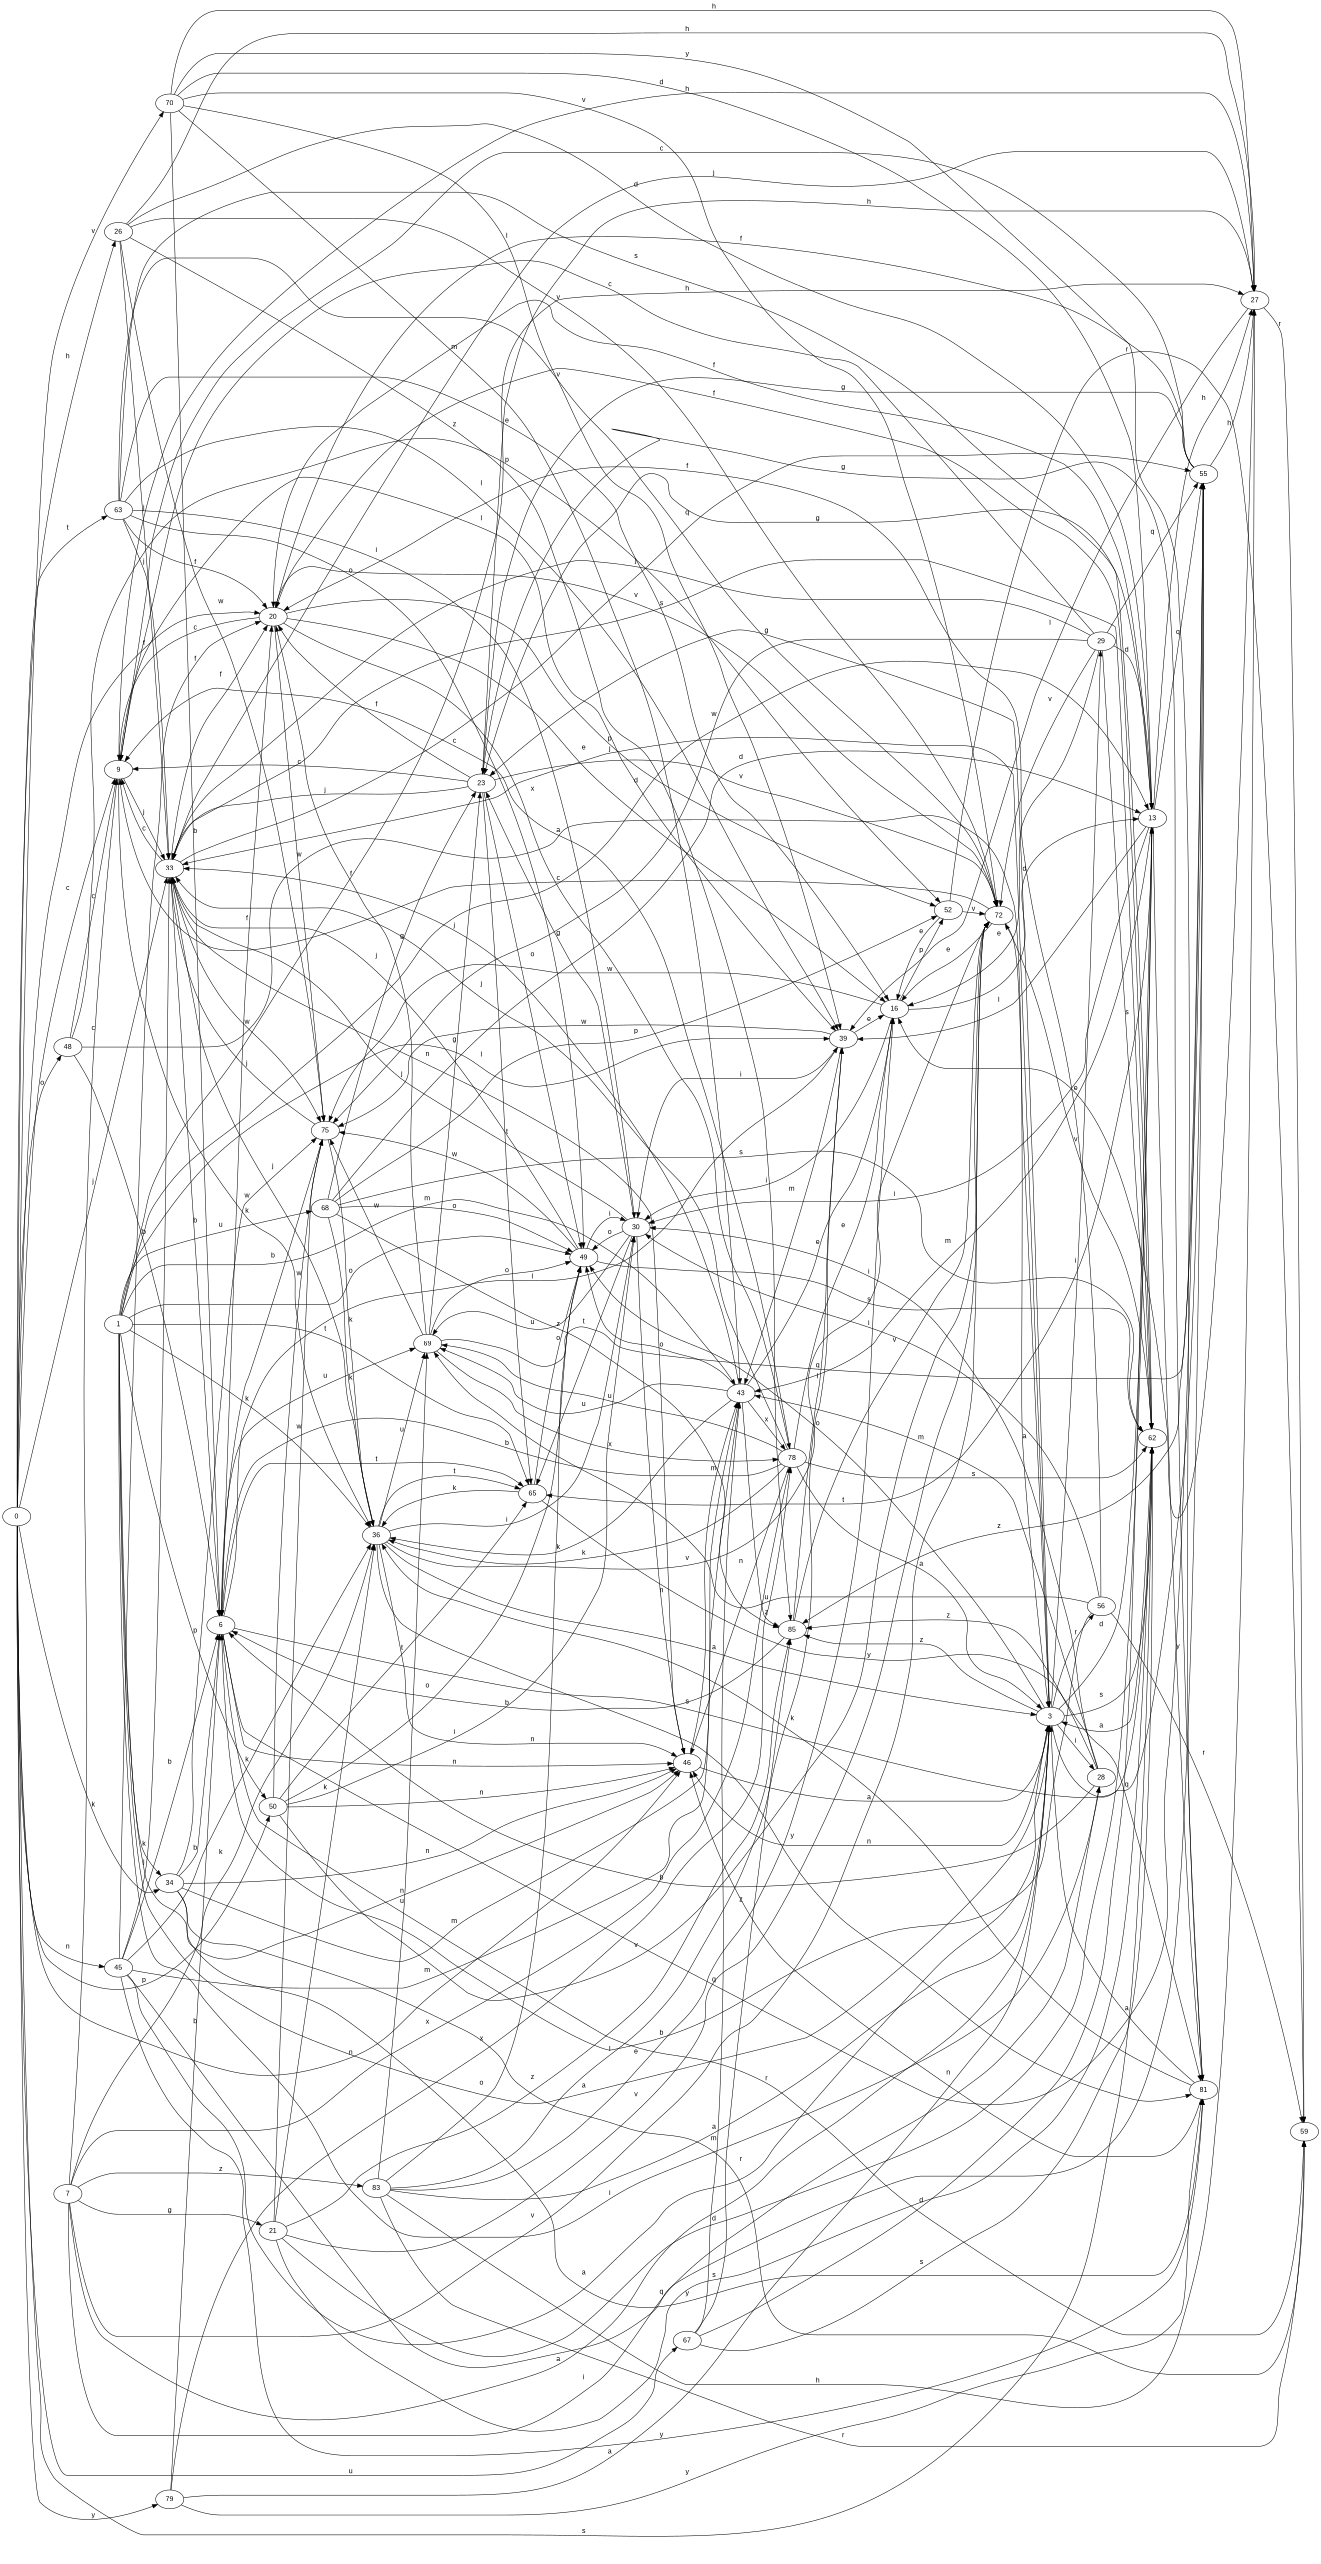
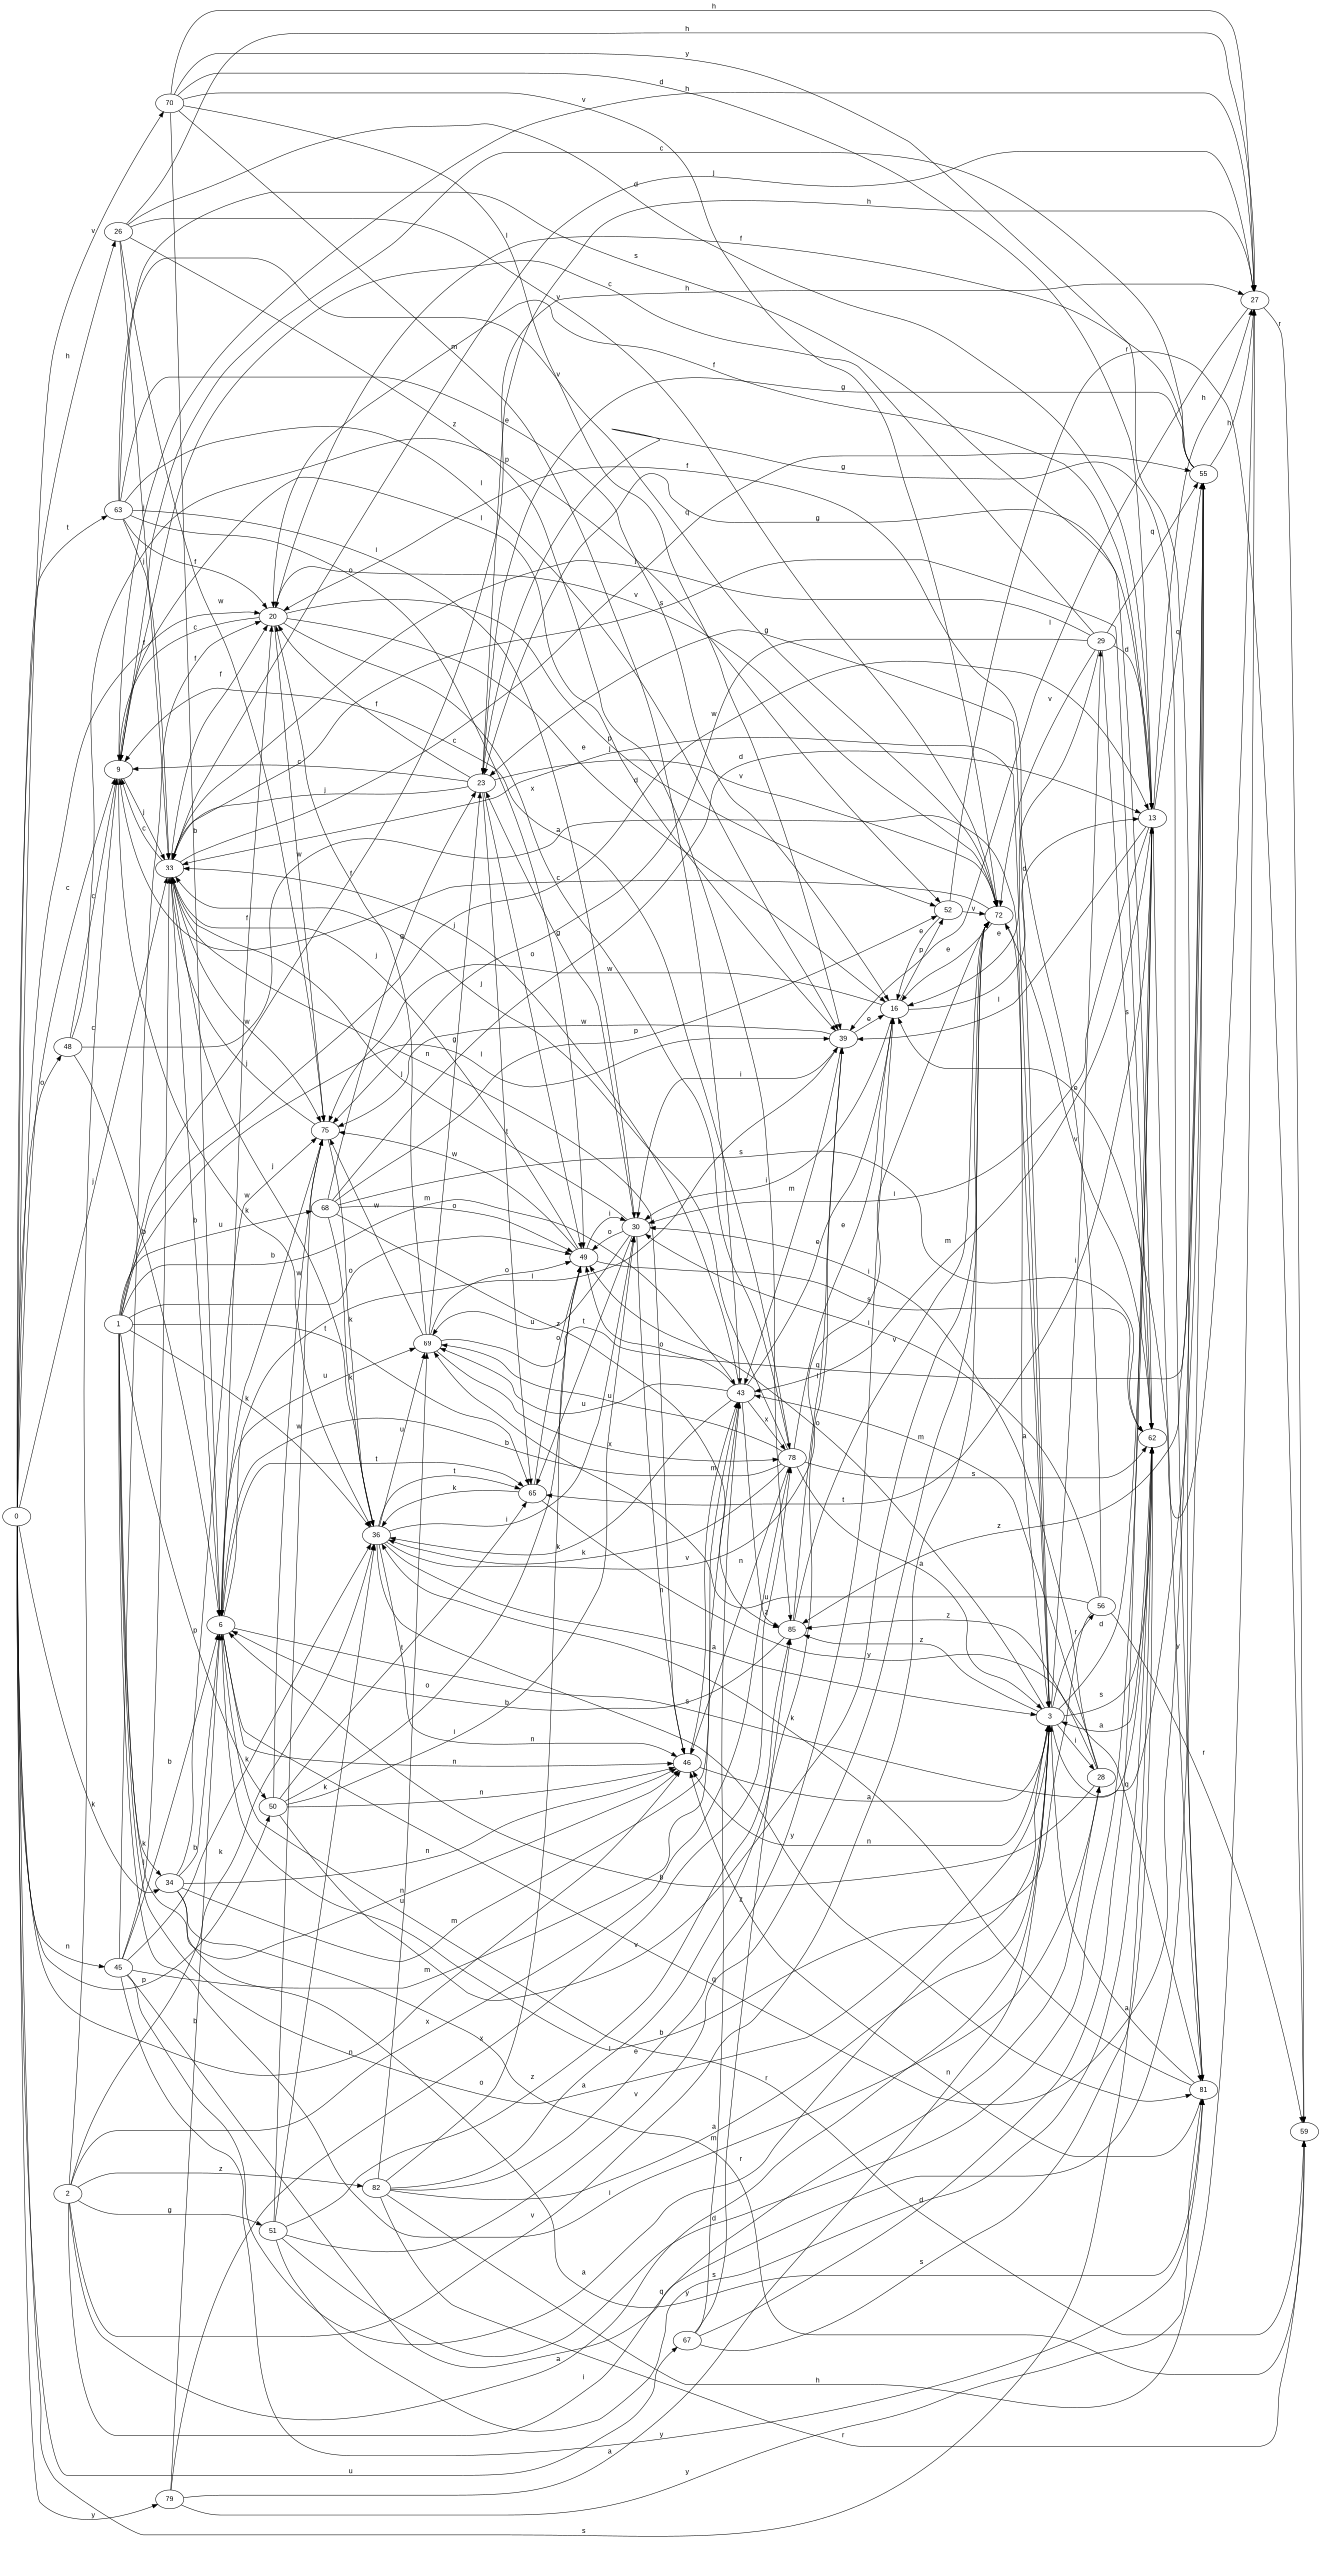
edge "62" -> "20": removed, label "f"
node "83": label "83" -> "82"
node "7": label "7" -> "2"
node "21": label "21" -> "51"
